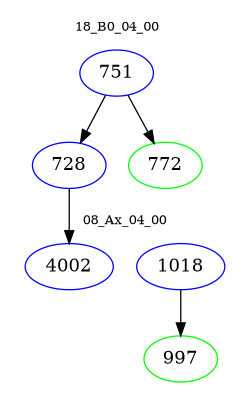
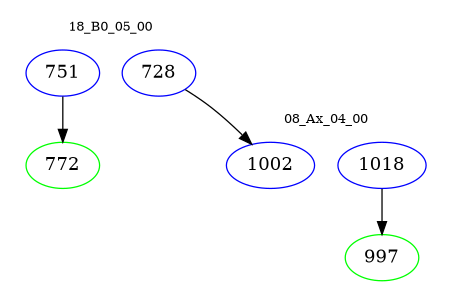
cluster "18_B0_04_00": label "18_B0_04_00" -> "18_B0_05_00"
edge "751" -> "728": removed
node "4002": label "4002" -> "1002"
